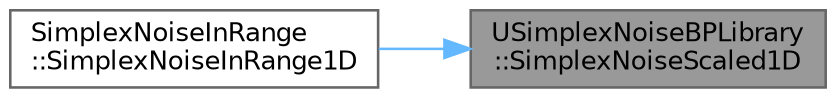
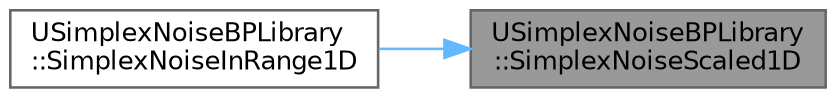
node "SimplexNoiseInRange ::SimplexNoiseInRange1D": label "SimplexNoiseInRange ::SimplexNoiseInRange1D" -> "USimplexNoiseBPLibrary ::SimplexNoiseInRange1D"
